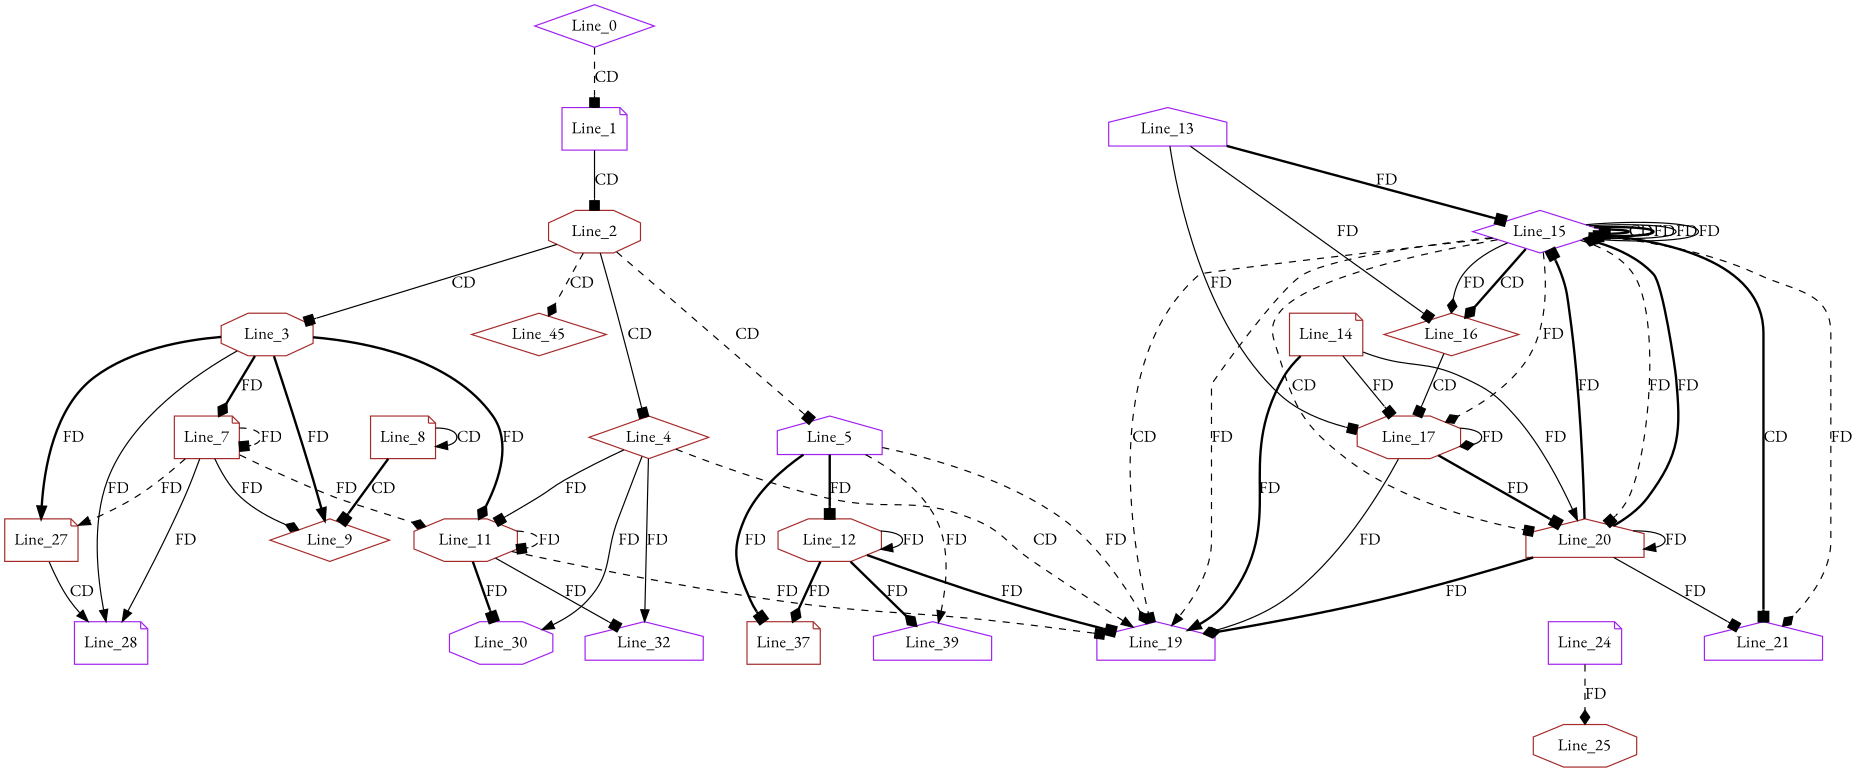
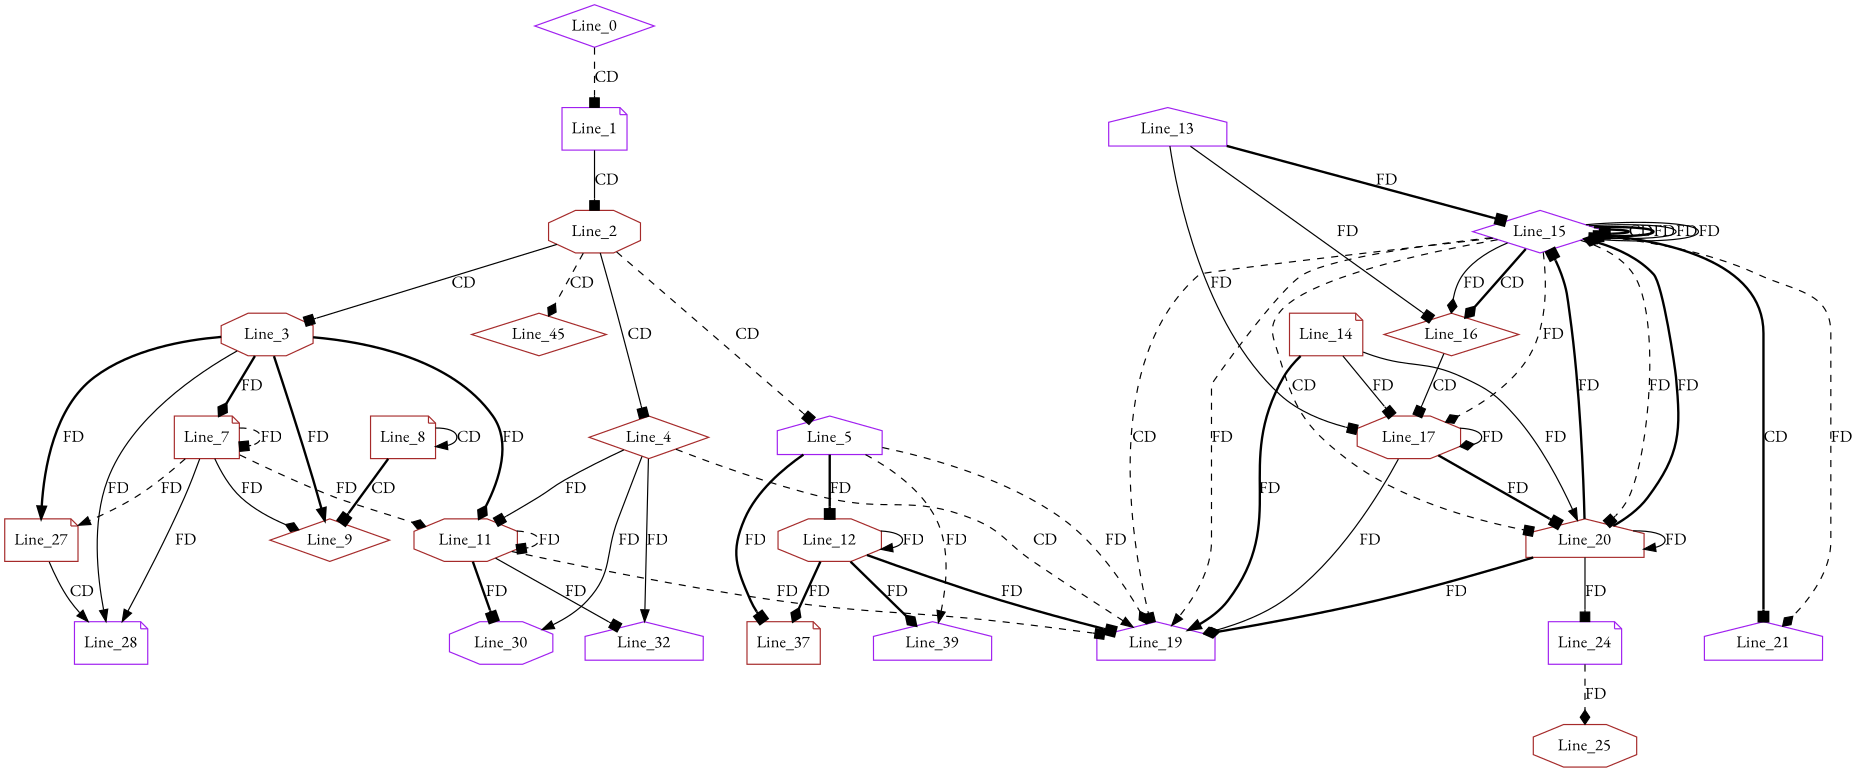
edge "Line_20" -> "Line_21": now "Line_20" -> "Line_24"
